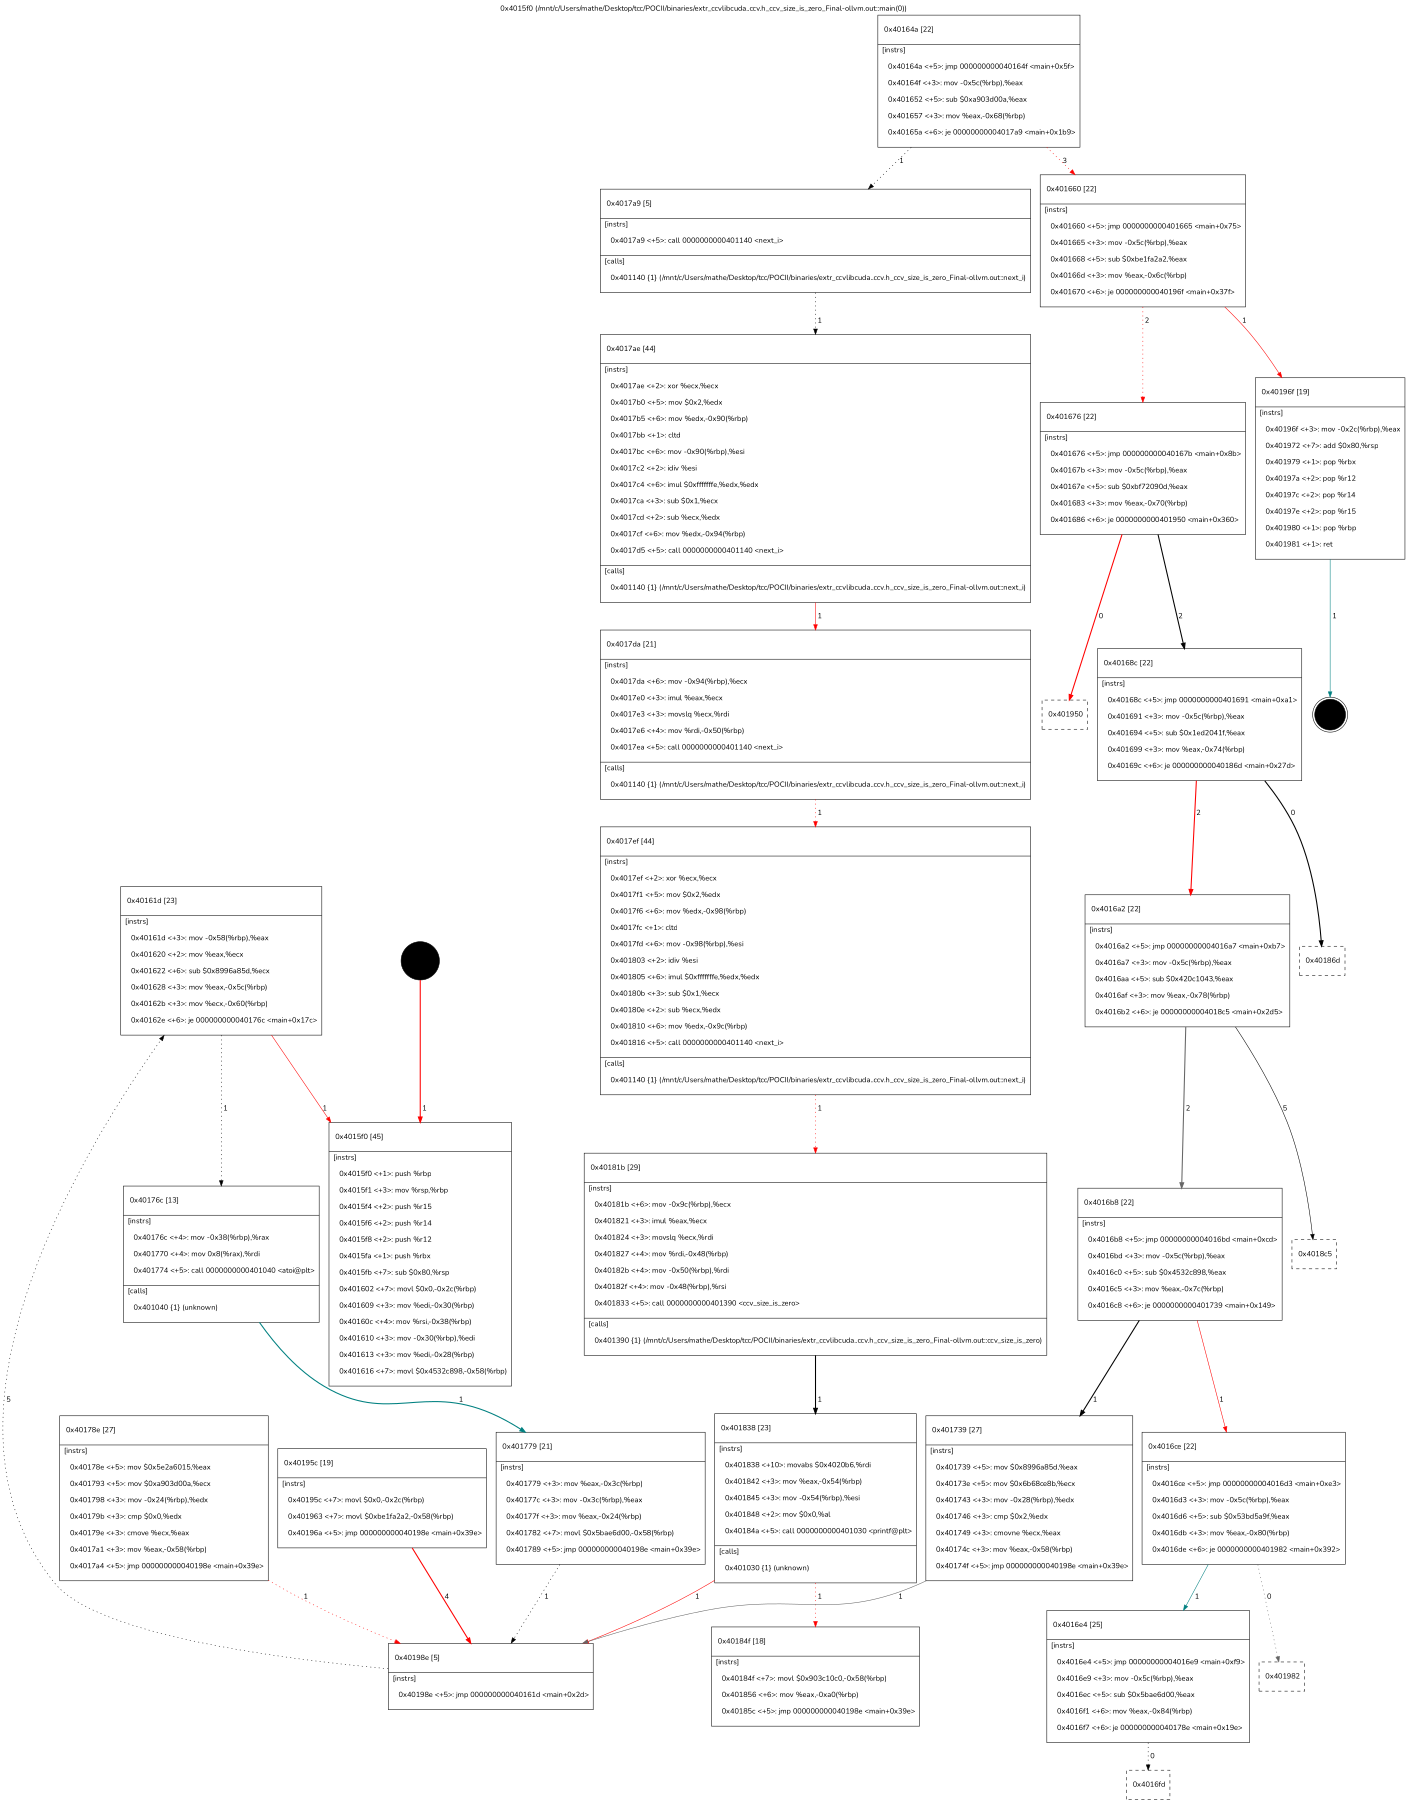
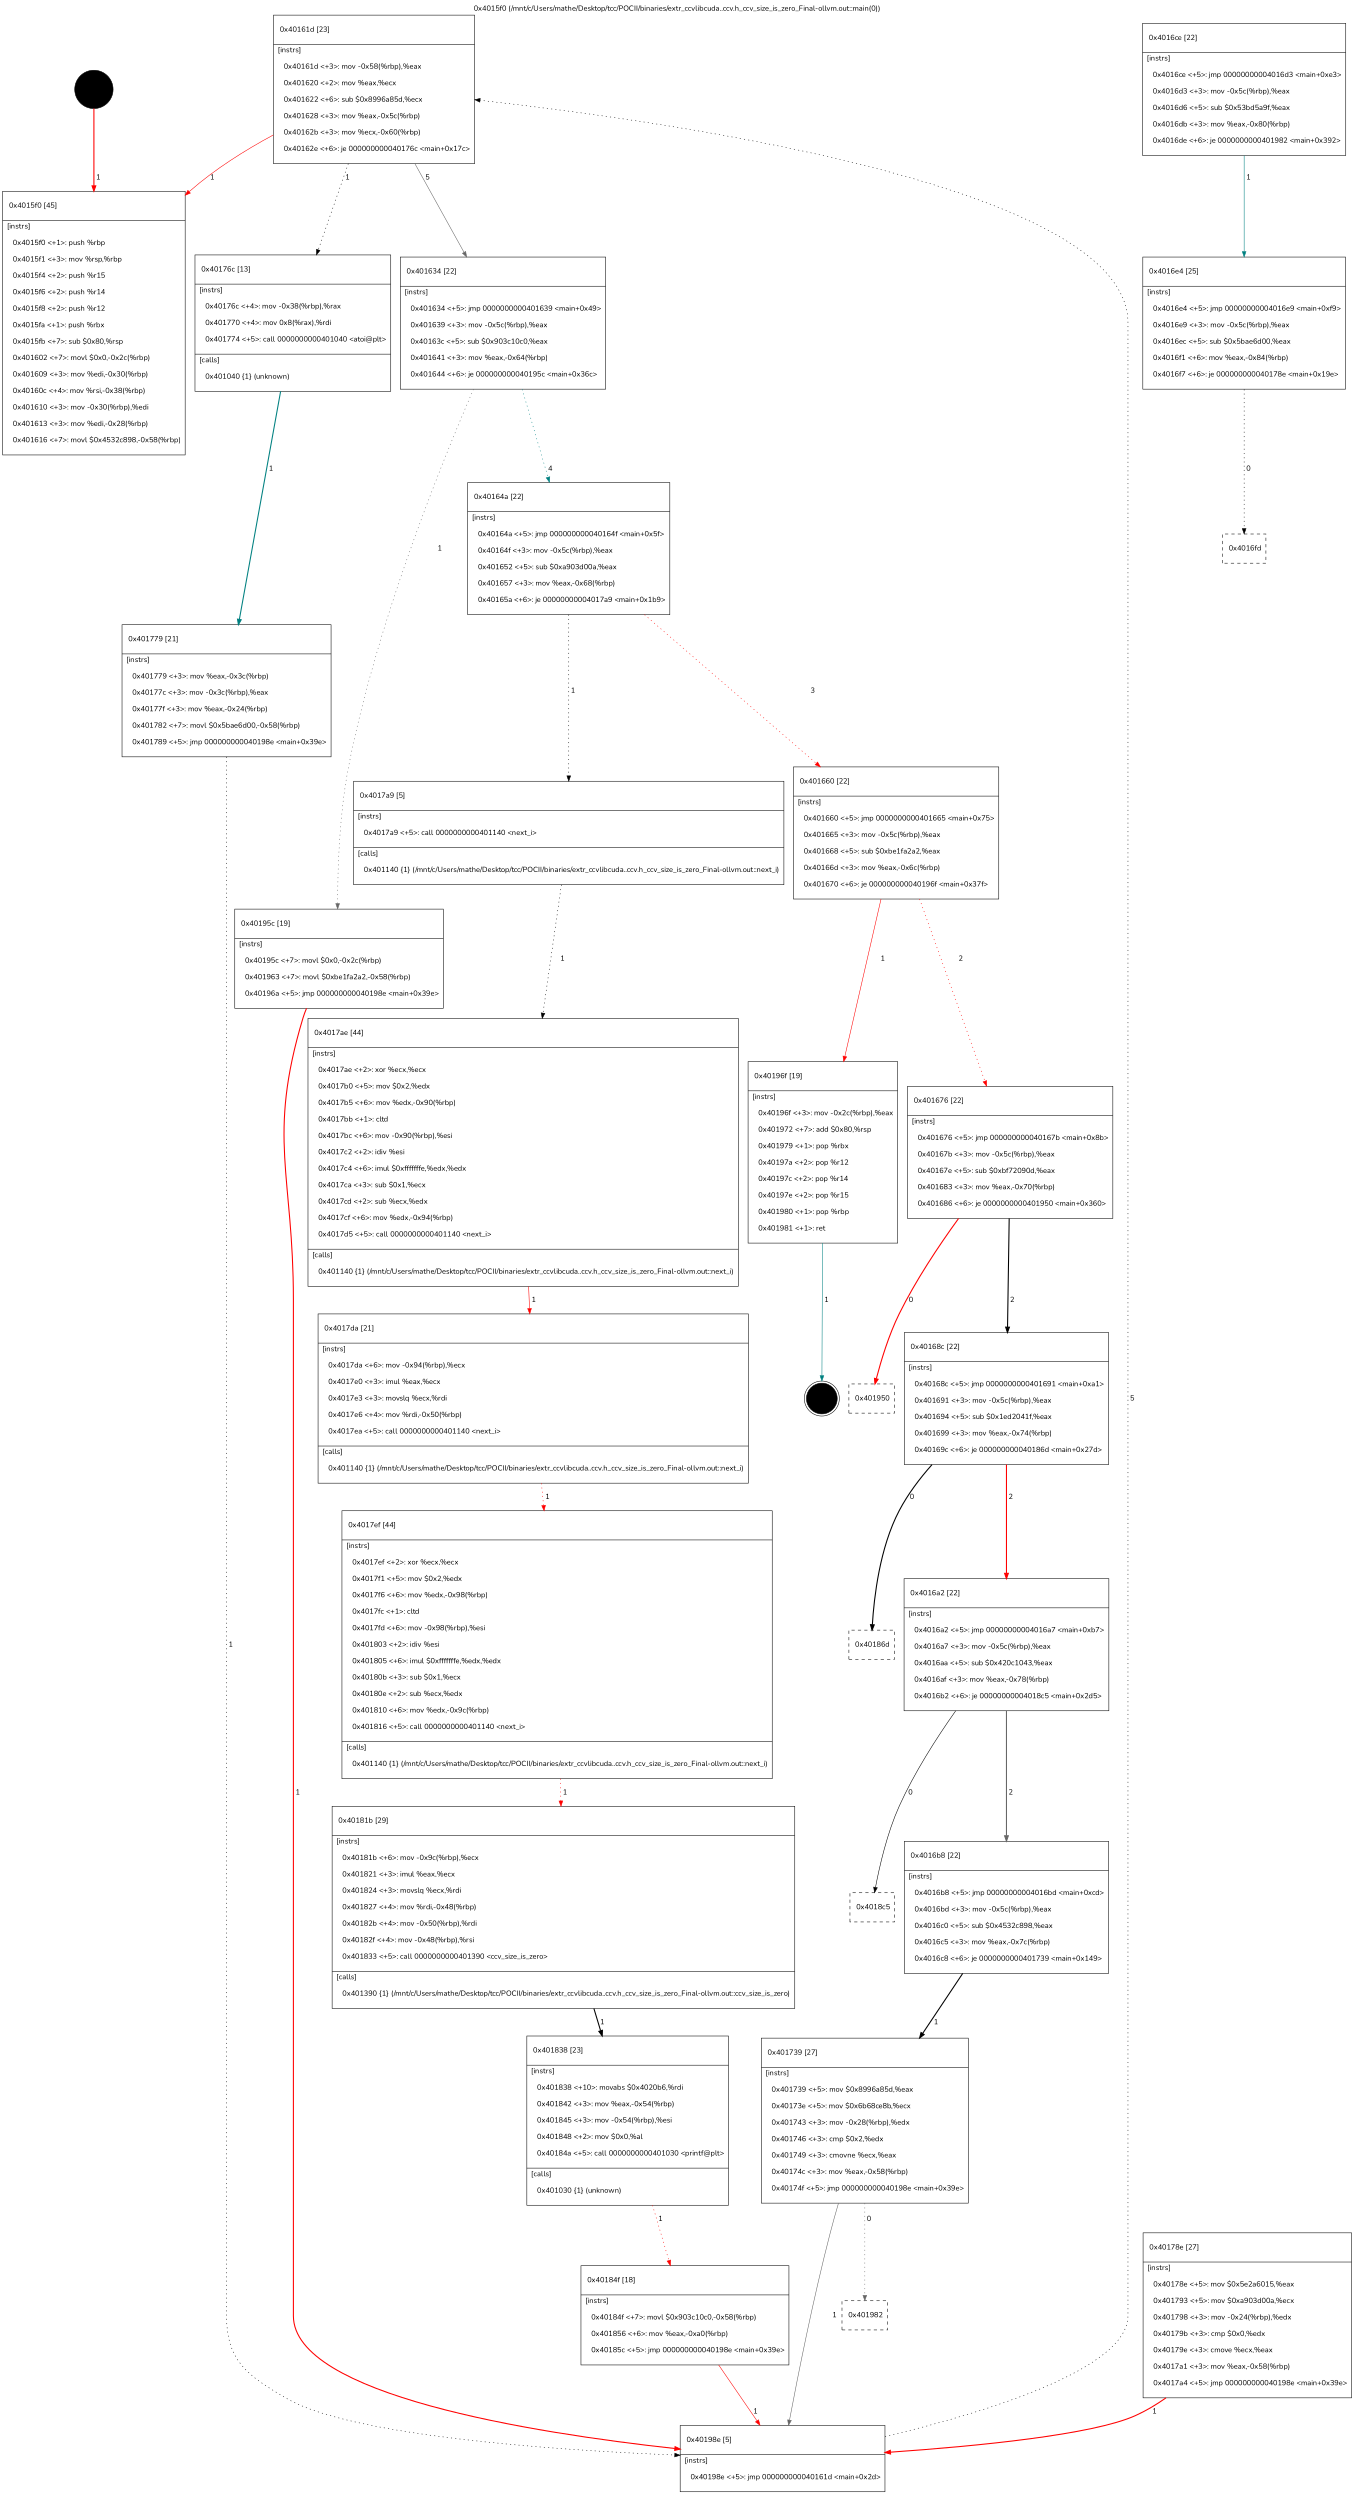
node "0x401634 [22]": added
edge "0x4016a2 [22]" -> "0x4018c5": label " 5" -> " 0"
edge "0x4016b8 [22]" -> "0x4016ce [22]": removed, label "1"
edge "0x40195c [19]" -> "0x40198e [5]": label " 4" -> " 1"
edge "0x4016ce [22]" -> "0x401982": now "0x401739 [27]" -> "0x401982"
edge "0x40178e [27]" -> "0x40198e [5]": style dotted -> bold
edge "0x401838 [23]" -> "0x40198e [5]": now "0x40184f [18]" -> "0x40198e [5]"
